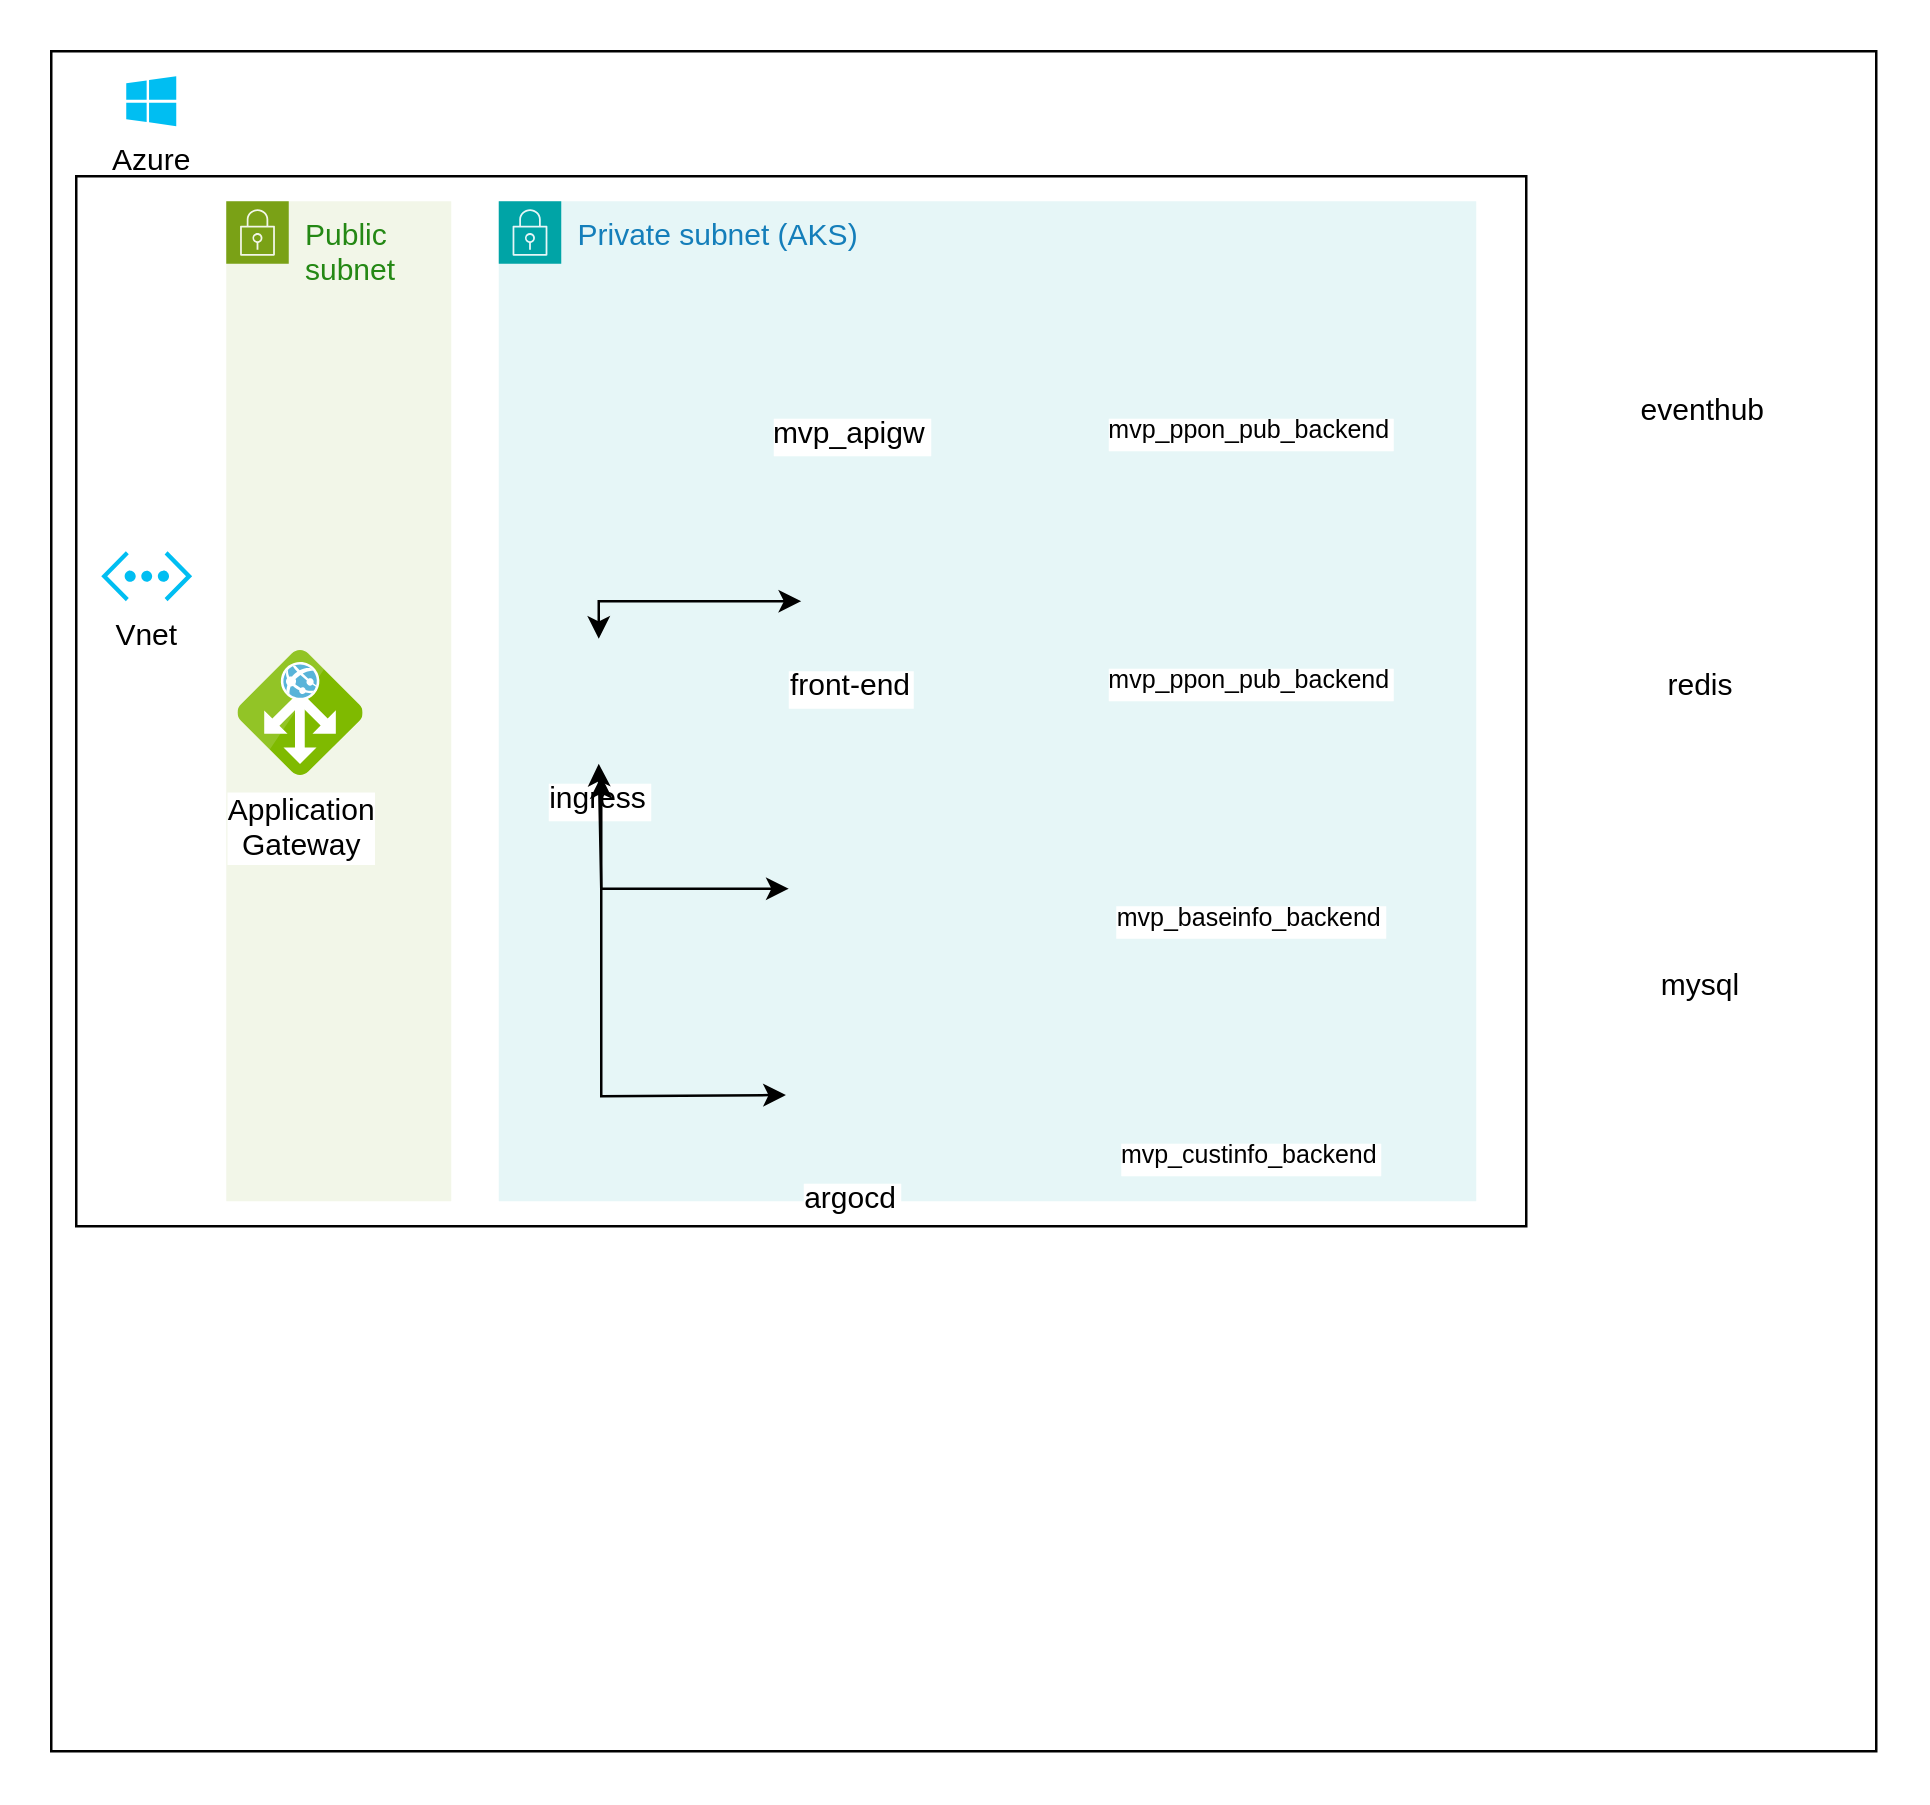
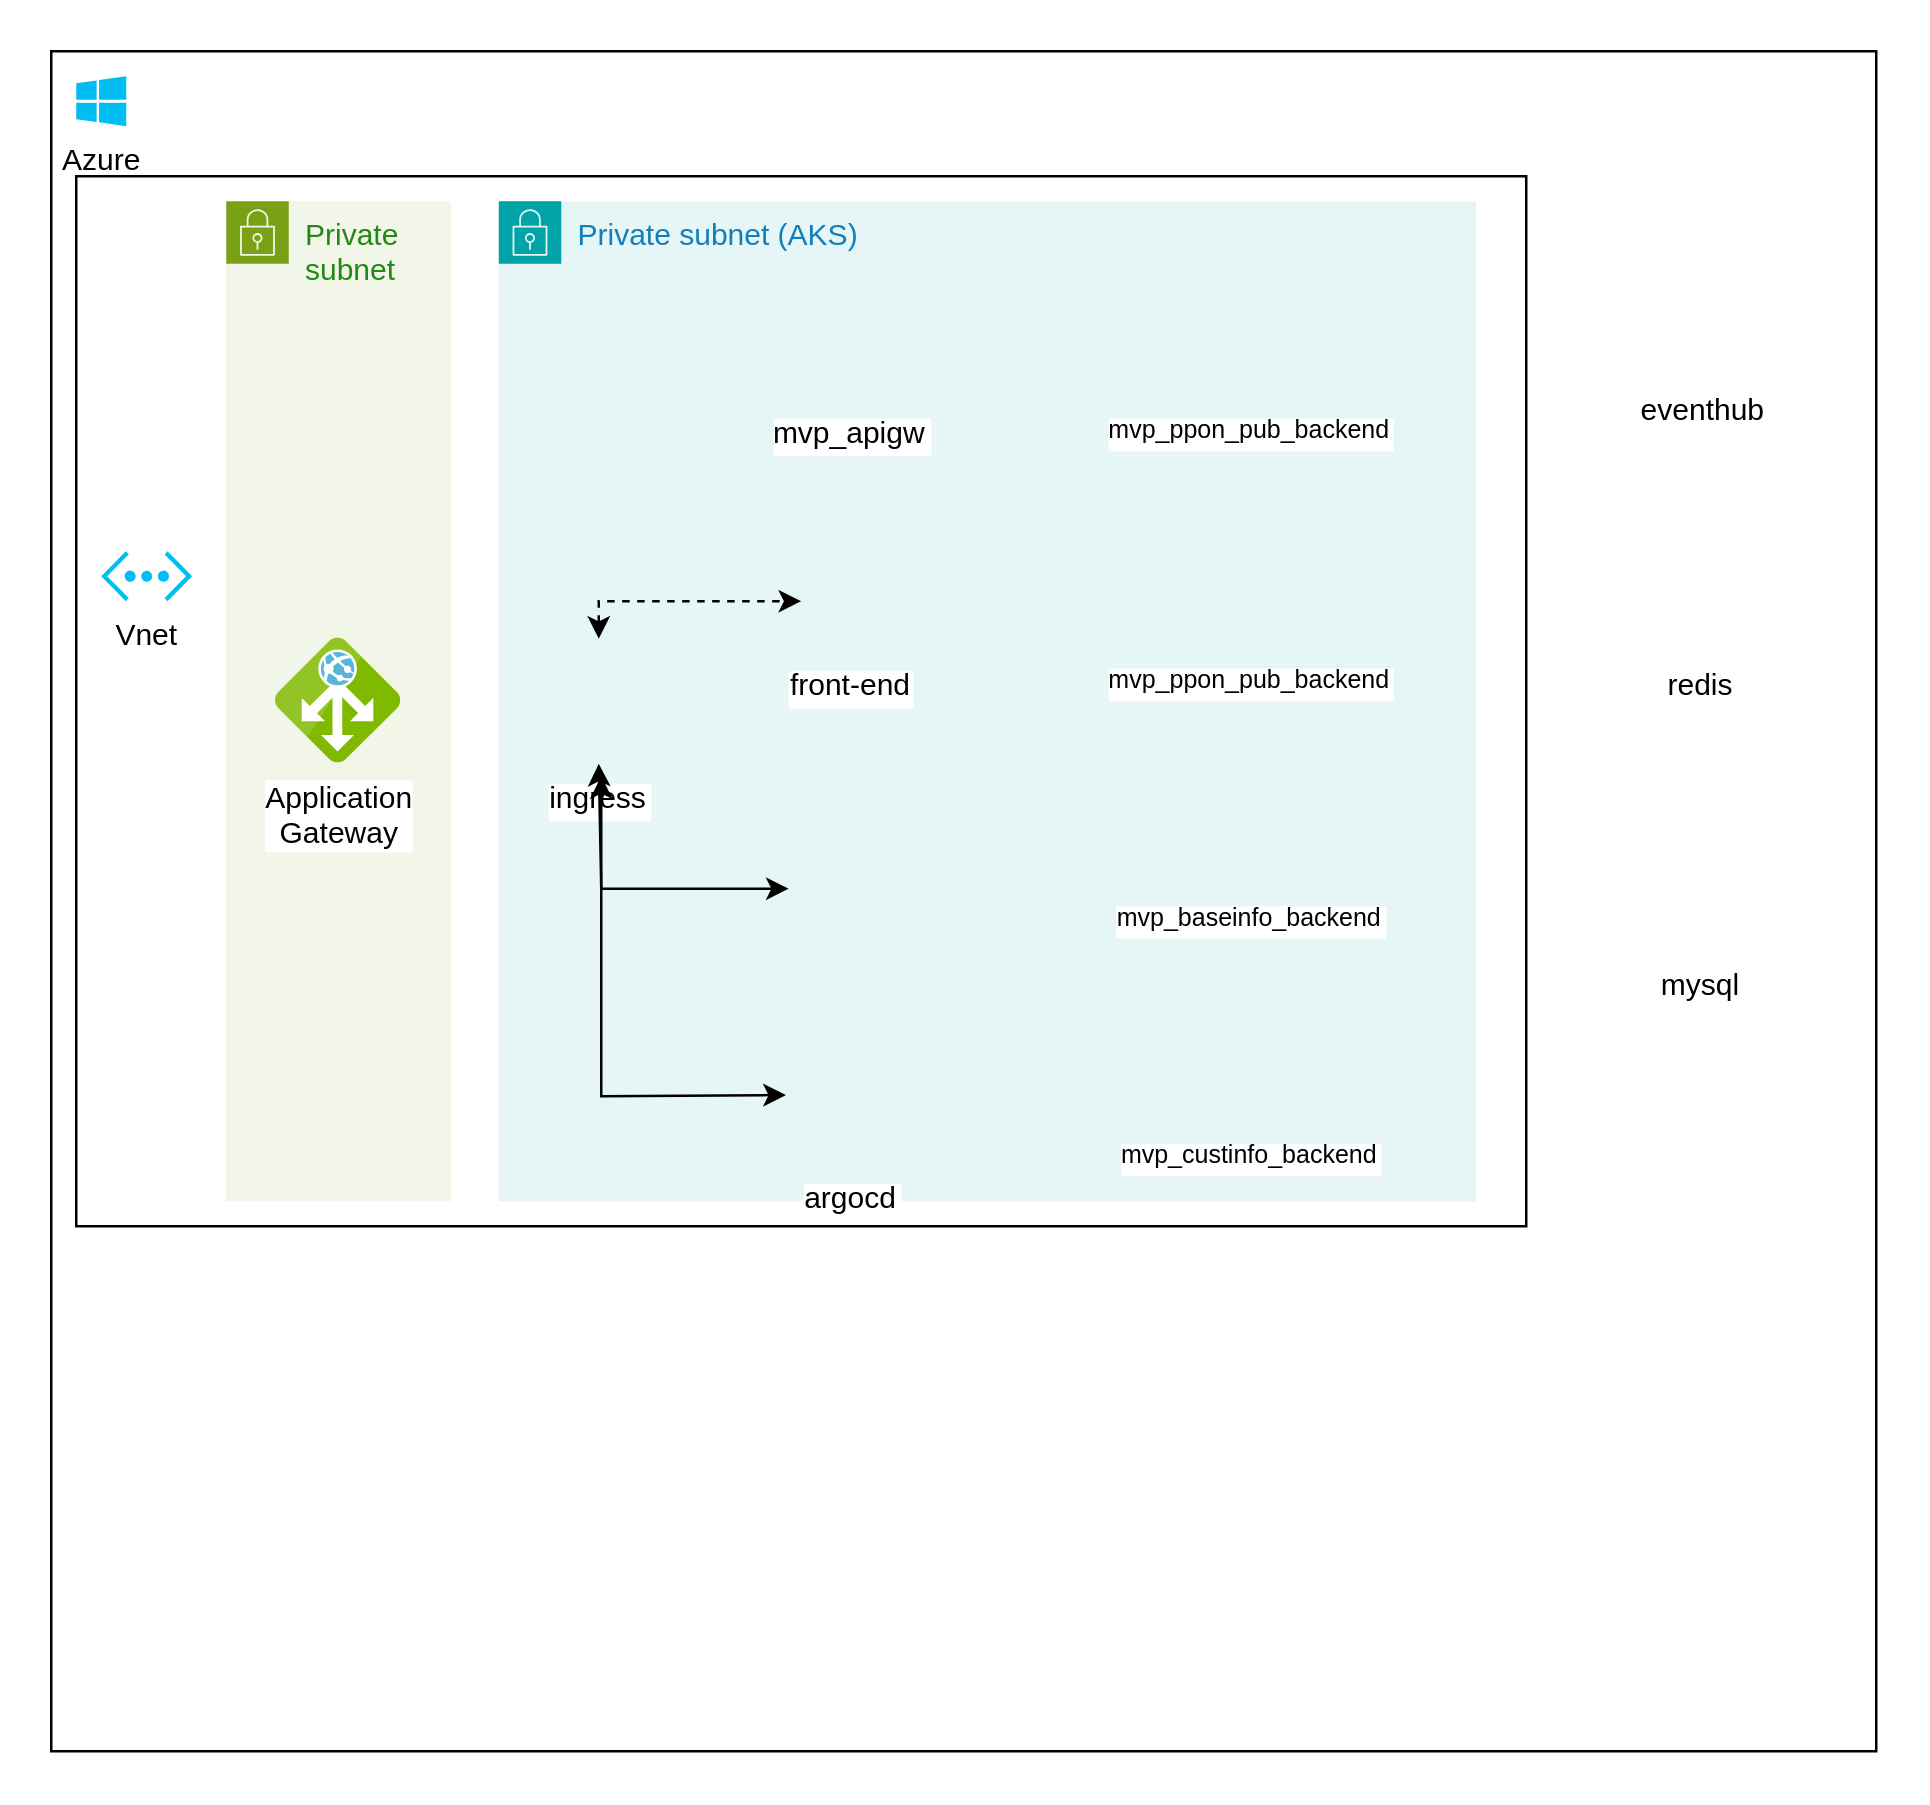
node "Azure": moved (151, 101) -> (101, 101)
node "Public subnet": label "Public subnet" -> "Private subnet"
edge "front-end" -- "ingress": style solid -> dashed
node "Application Gateway": moved (301, 714) -> (339, 701)
